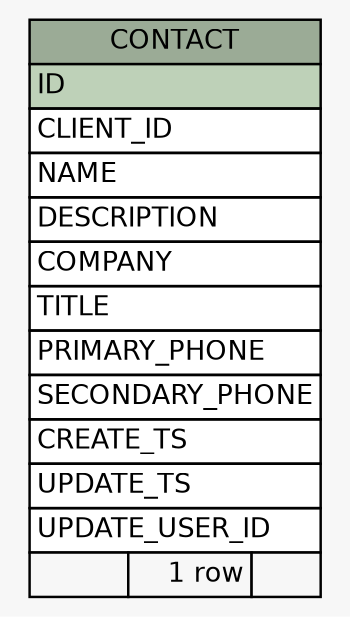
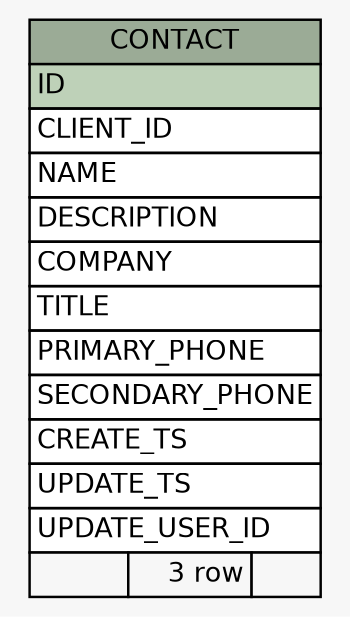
node "CONTACT": text "1 row" -> "3 row"
